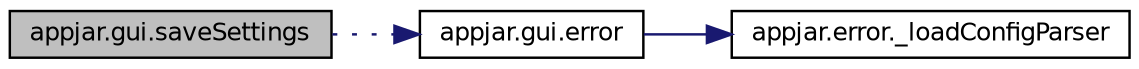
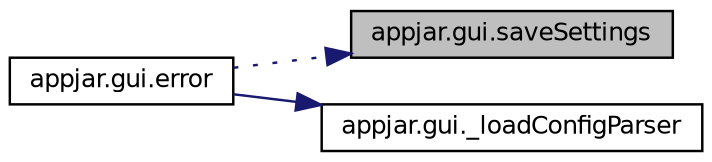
edge "appjar.gui.saveSettings" -> "appjar.gui.error": reversed
node "appjar.error._loadConfigParser": label "appjar.error._loadConfigParser" -> "appjar.gui._loadConfigParser"
